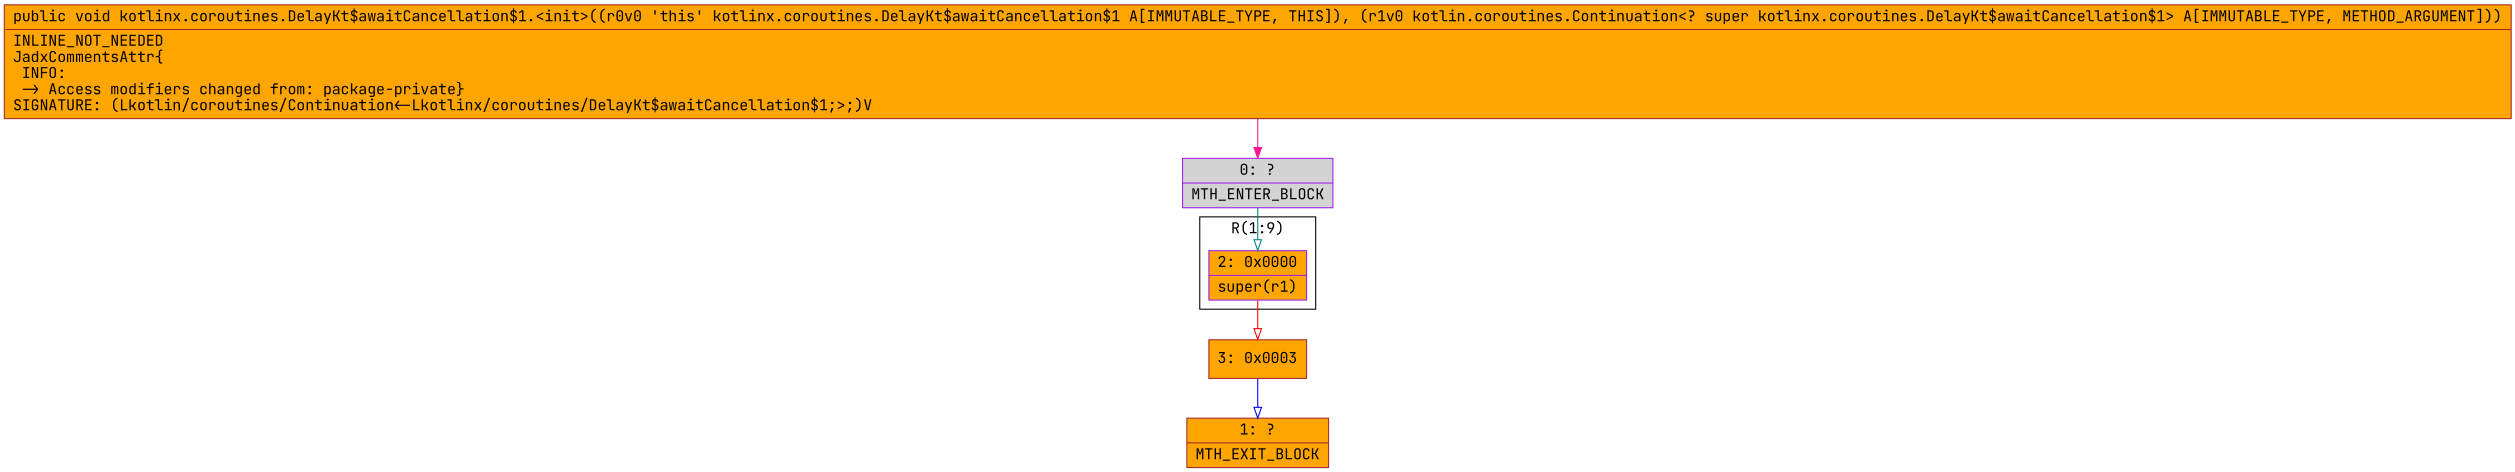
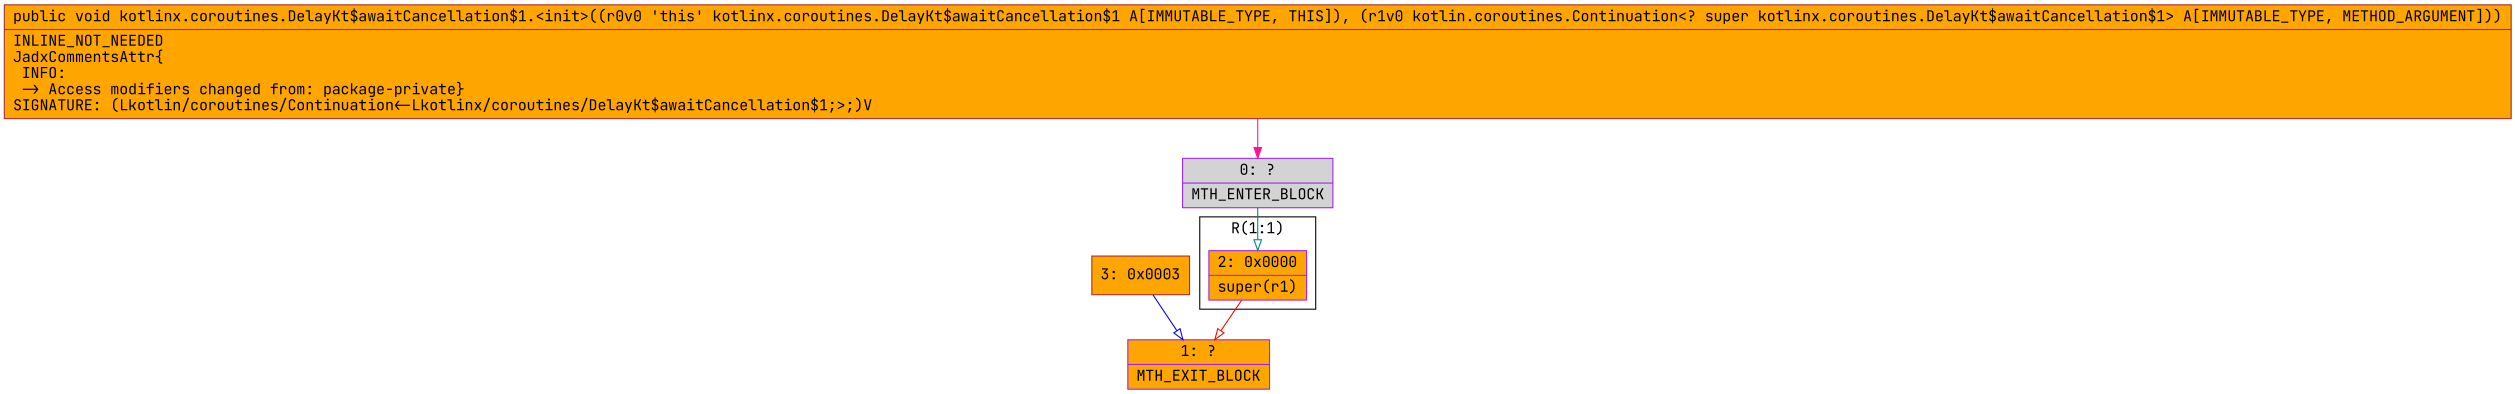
cluster "R(1:9)": label "R(1:9)" -> "R(1:1)"
edge "2: 0x0000" -> "3: 0x0003": now "2: 0x0000" -> "1: ?"
node "1: ?": color brown -> purple
